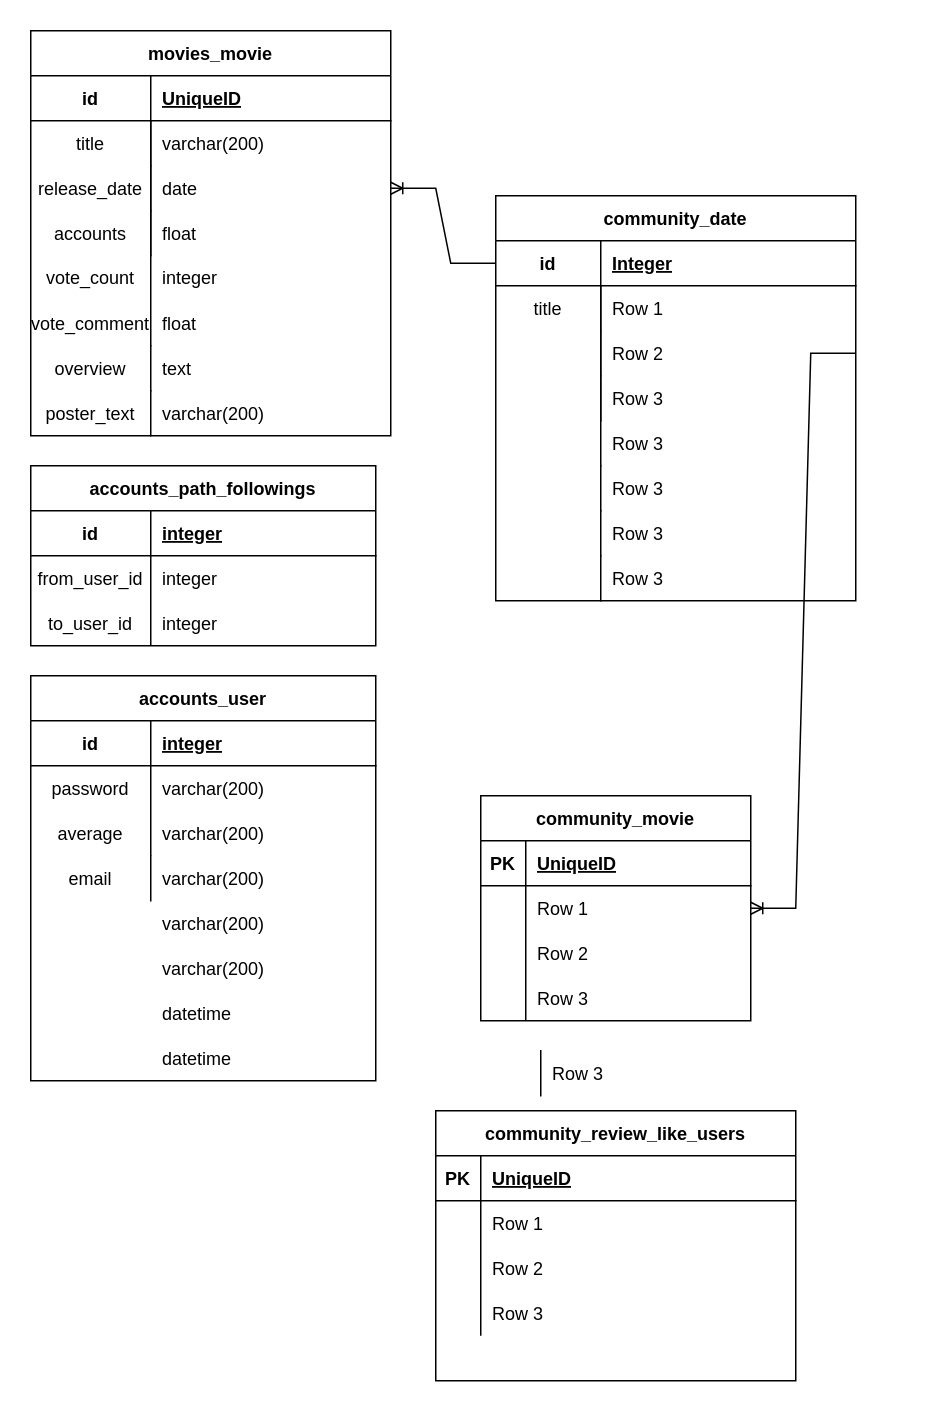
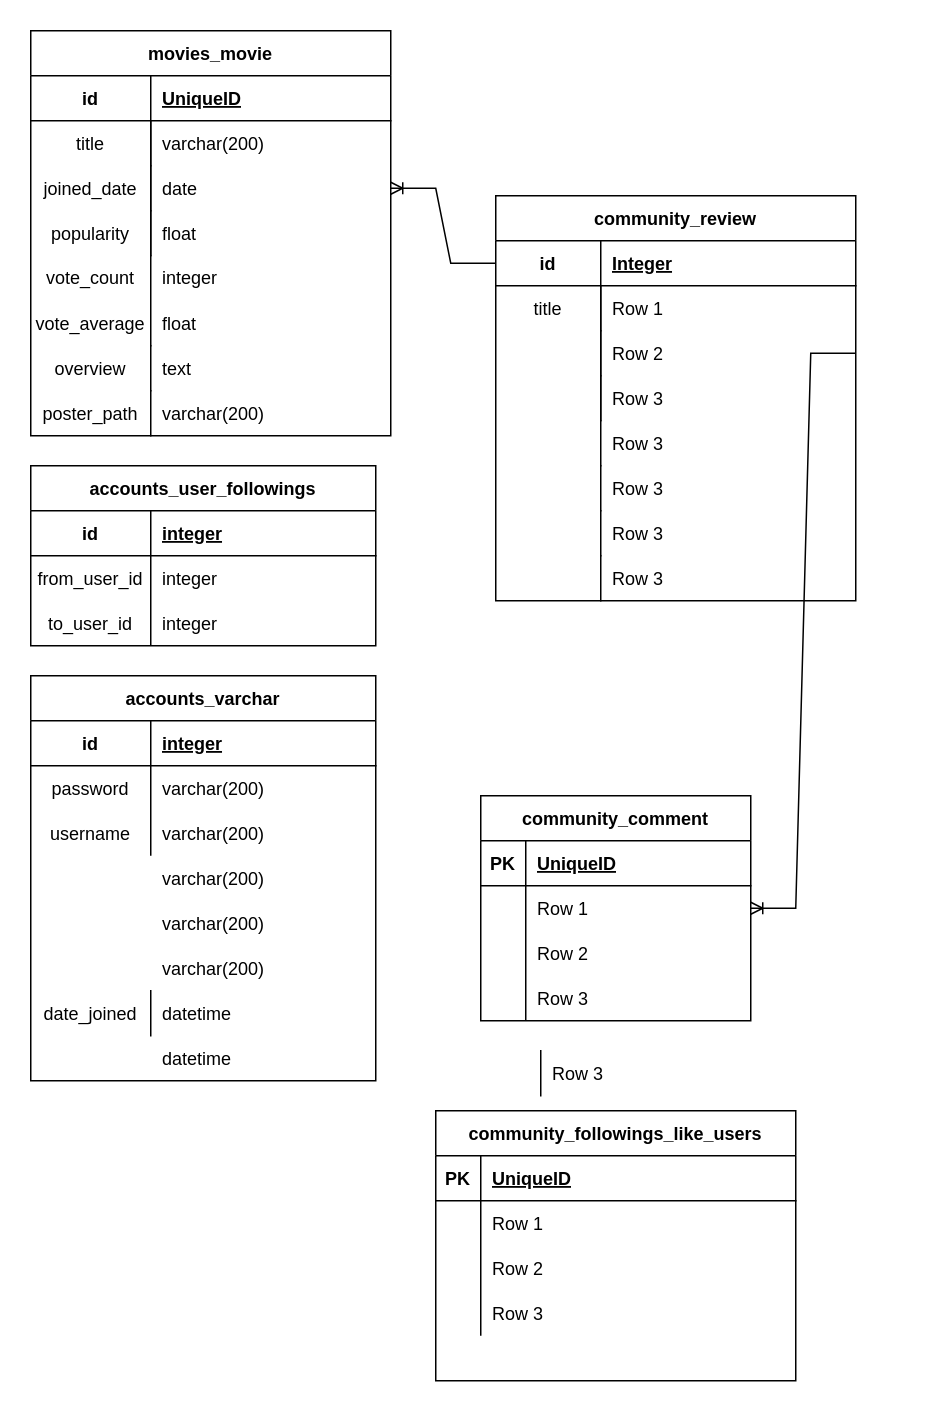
node "release_date": label "release_date" -> "joined_date"
node "community_date": label "community_date" -> "community_review"
node "accounts": label "accounts" -> "popularity"
node "vote_comment": label "vote_comment" -> "vote_average"
node "poster_text": label "poster_text" -> "poster_path"
node "accounts_path_followings": label "accounts_path_followings" -> "accounts_user_followings"
node "accounts_user": label "accounts_user" -> "accounts_varchar"
node "community_movie": label "community_movie" -> "community_comment"
node "average": label "average" -> "username"
node "email": removed
node "date_joined": added
node "community_review_like_users": label "community_review_like_users" -> "community_followings_like_users"
